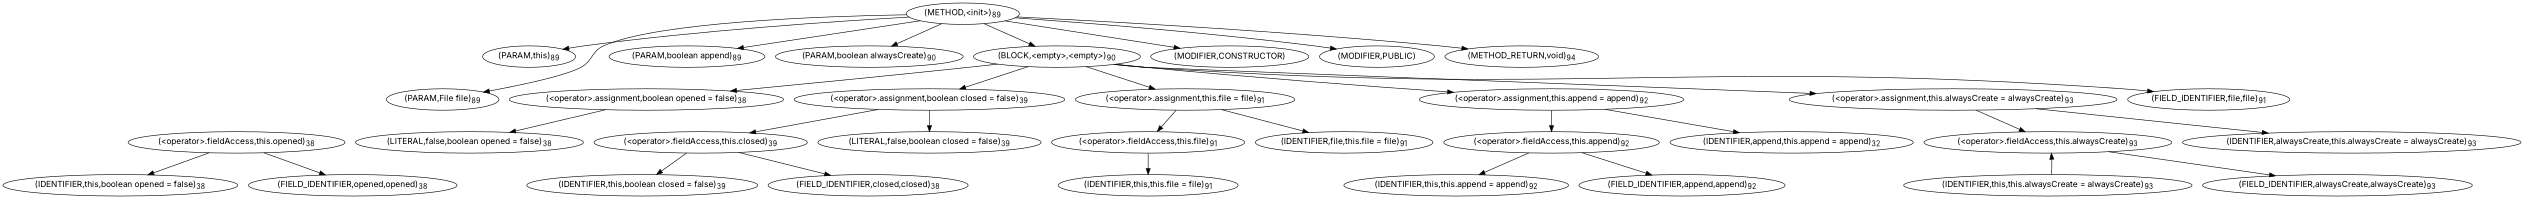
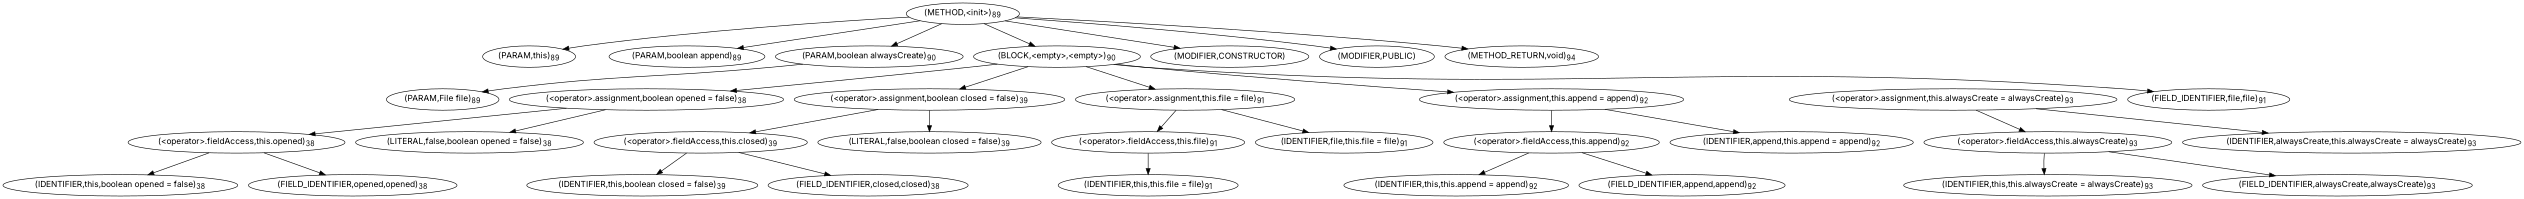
edge "(METHOD,<init>)" -> "(PARAM,File file)": now "(PARAM,boolean alwaysCreate)" -> "(PARAM,File file)"
edge "(BLOCK,<empty>,<empty>)" -> "(<operator>.assignment,this.alwaysCreate = alwaysCreate)": removed
edge "(<operator>.assignment,boolean opened = false)" -> "(<operator>.fieldAccess,this.opened)": added
node "(IDENTIFIER,append,this.append = append)": text "32" -> "92"
edge "(IDENTIFIER,this,this.alwaysCreate = alwaysCreate)" -> "(<operator>.fieldAccess,this.alwaysCreate)": reversed
